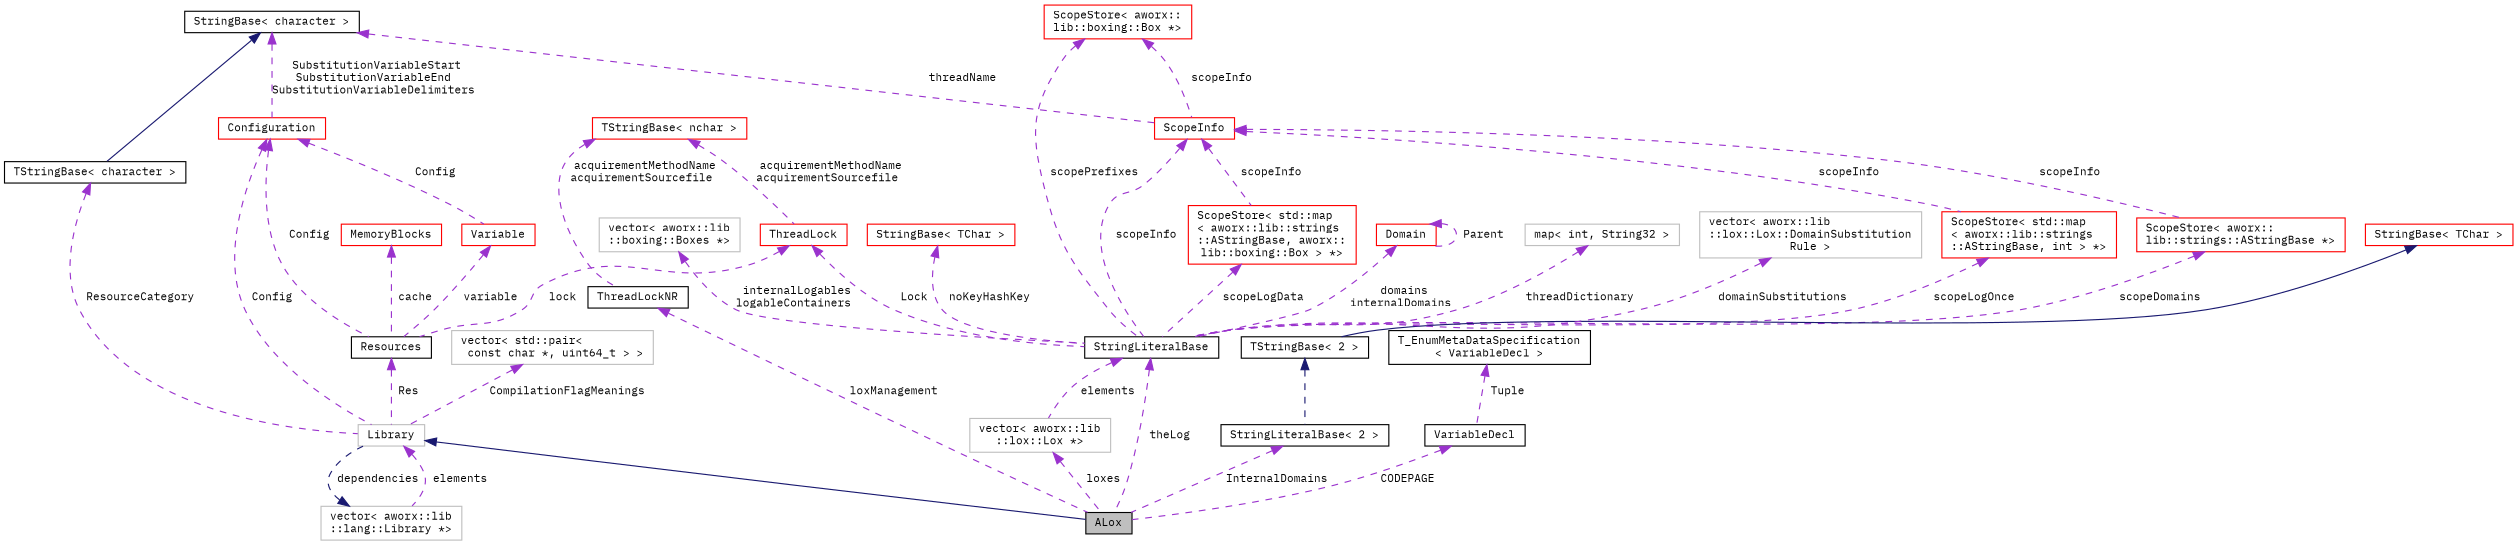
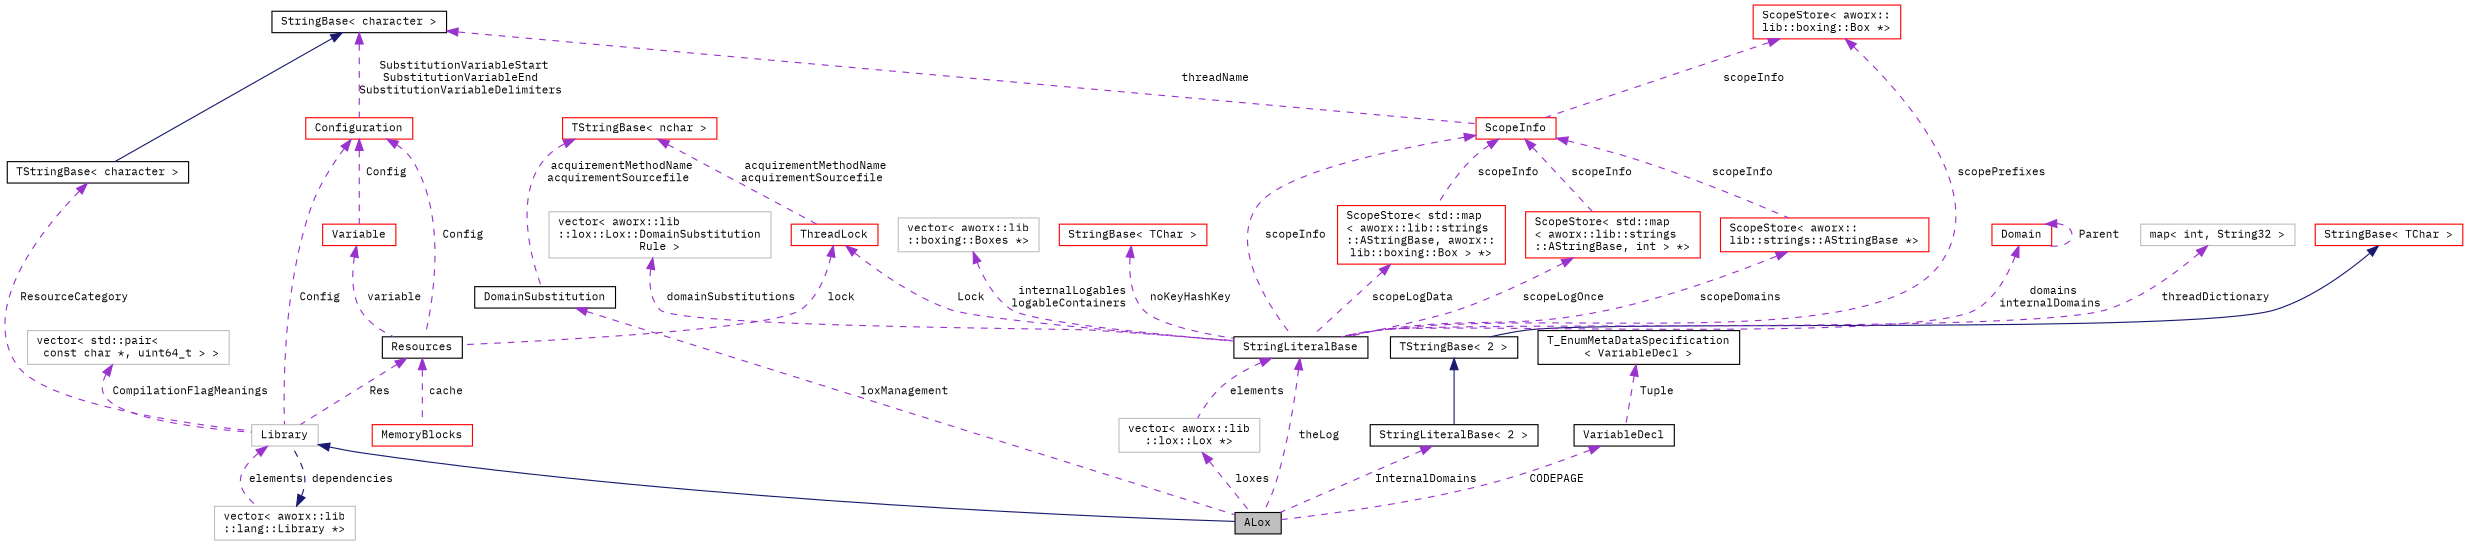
edge "Resources" -> "MemoryBlocks": reversed
node "ThreadLockNR": label "ThreadLockNR" -> "DomainSubstitution"
edge "StringLiteralBase< 2 >" -> "TStringBase< 2 >": style dashed -> solid
